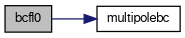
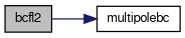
node "bcfl0": label "bcfl0" -> "bcfl2"
